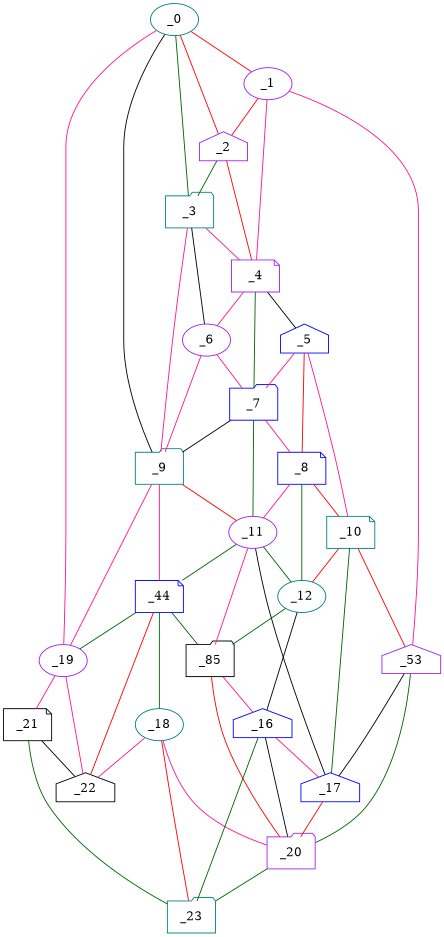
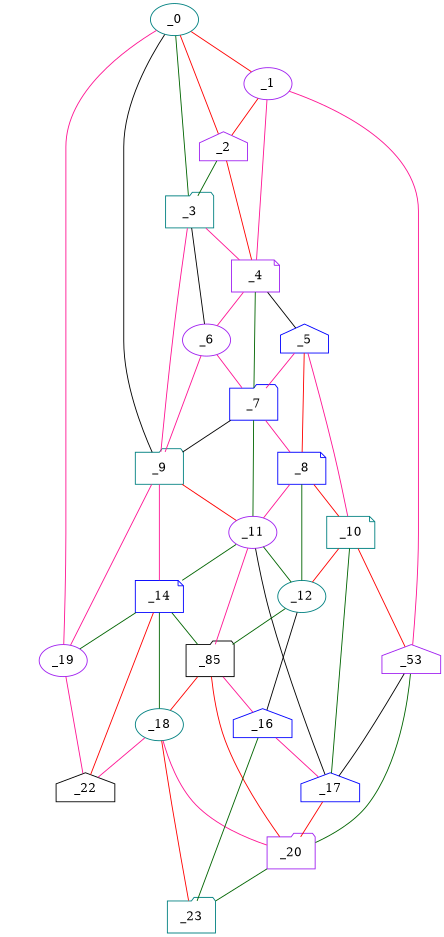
node "_44": label "_44" -> "_14"
edge "_85" -- "_18": added
node "_21": removed
edge "_16" -- "_20": removed
